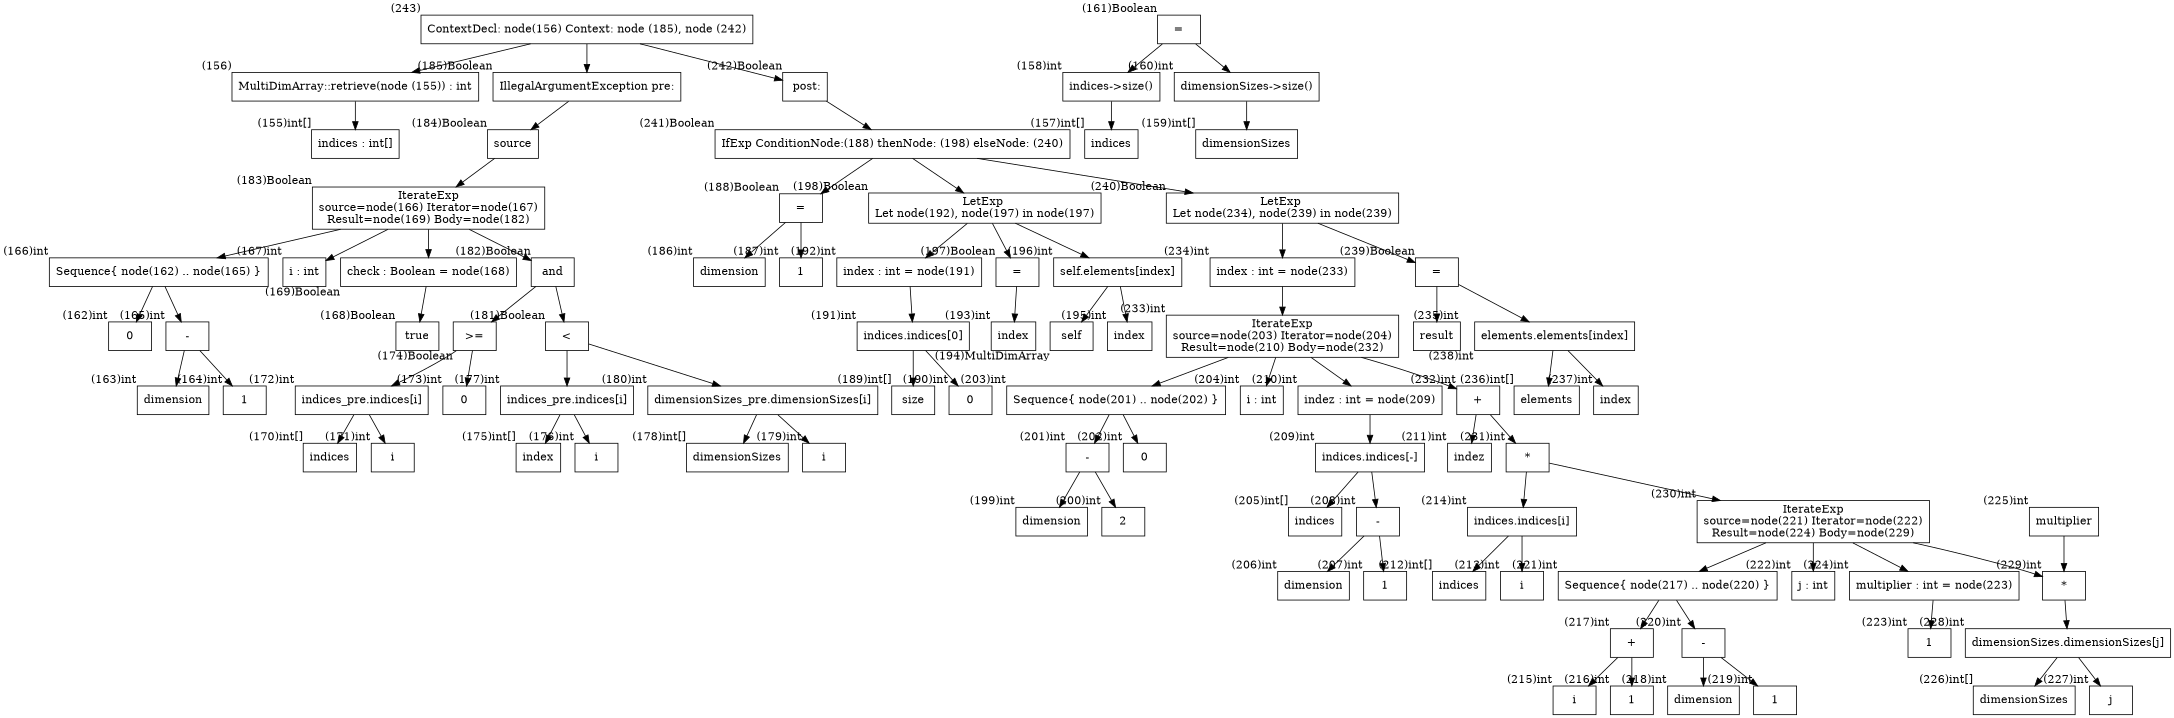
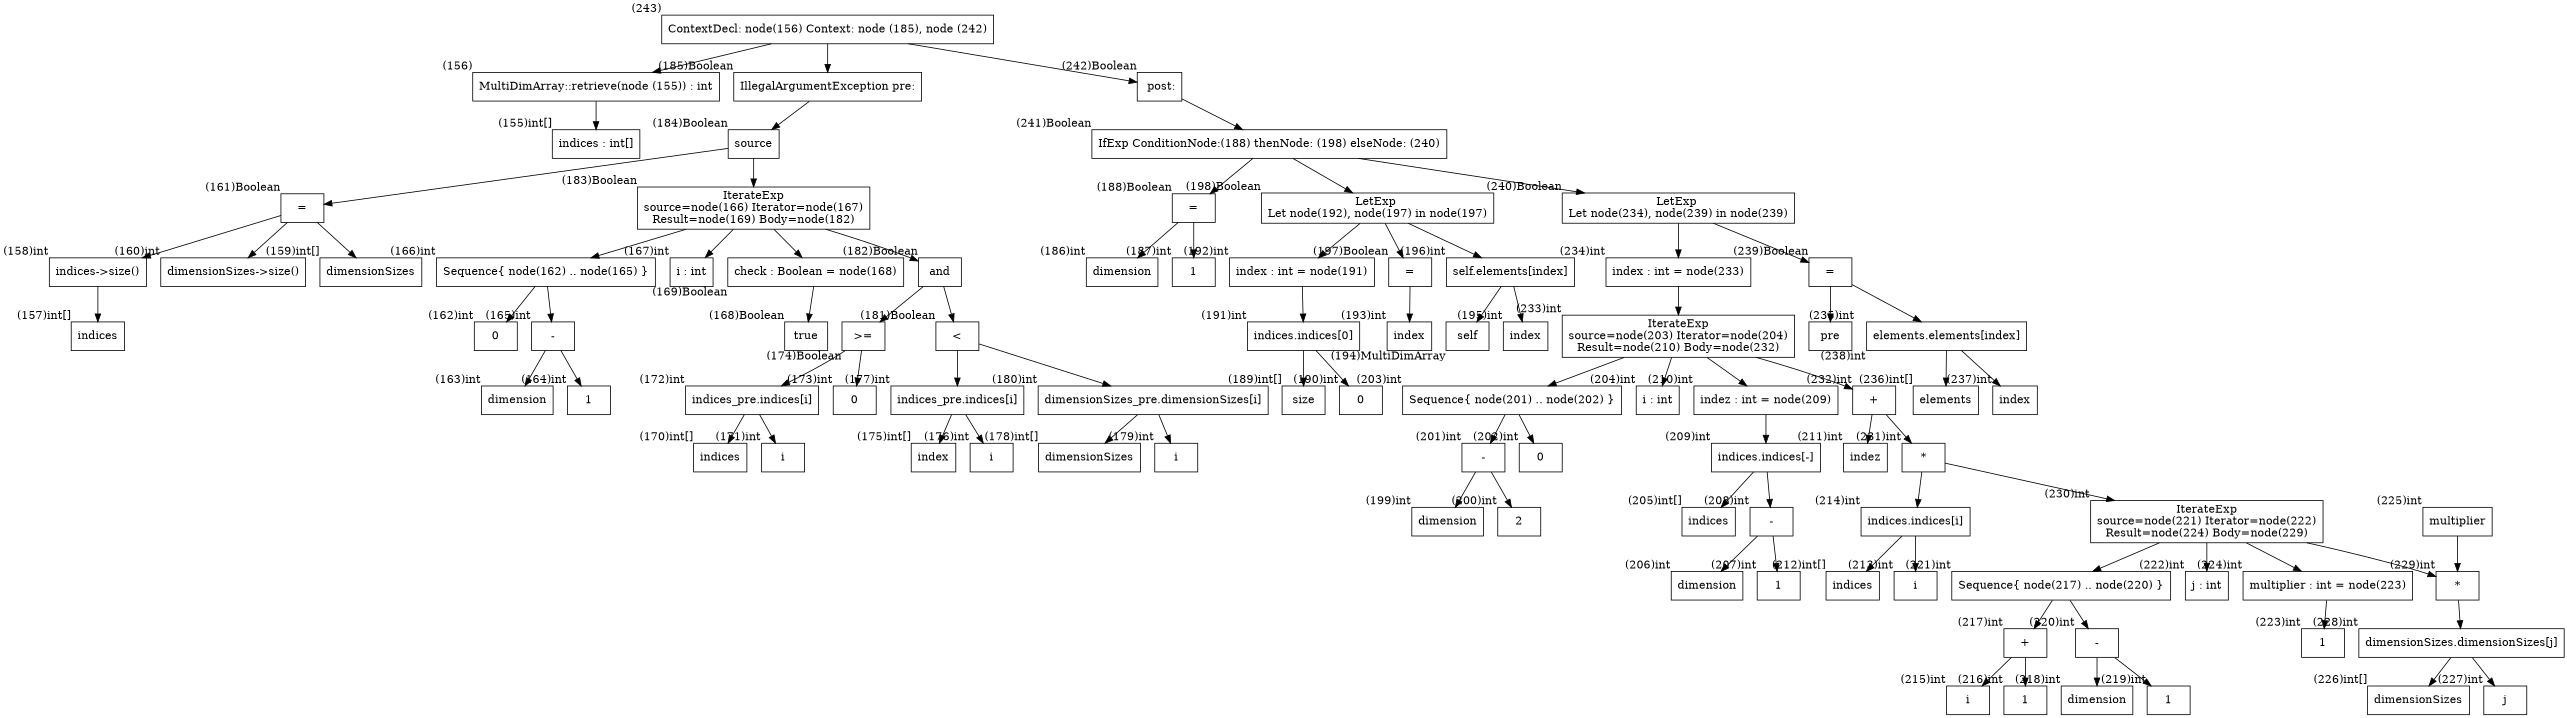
edge "dimensionSizes->size() (160)int" -> "dimensionSizes (159)int[]": now "= (161)Boolean" -> "dimensionSizes (159)int[]"
edge "source (184)Boolean" -> "= (161)Boolean": added
node "result (235)int": label "result (235)int" -> "pre (235)int"
